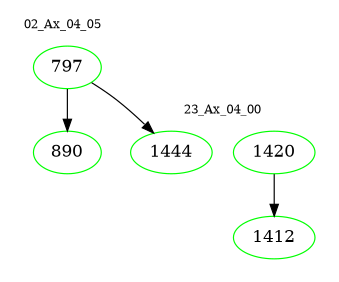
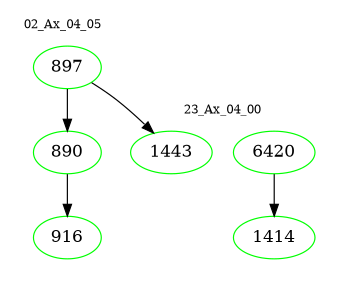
node "797": label "797" -> "897"
node "1444": label "1444" -> "1443"
node "1420": label "1420" -> "6420"
node "916": added
node "1412": label "1412" -> "1414"
